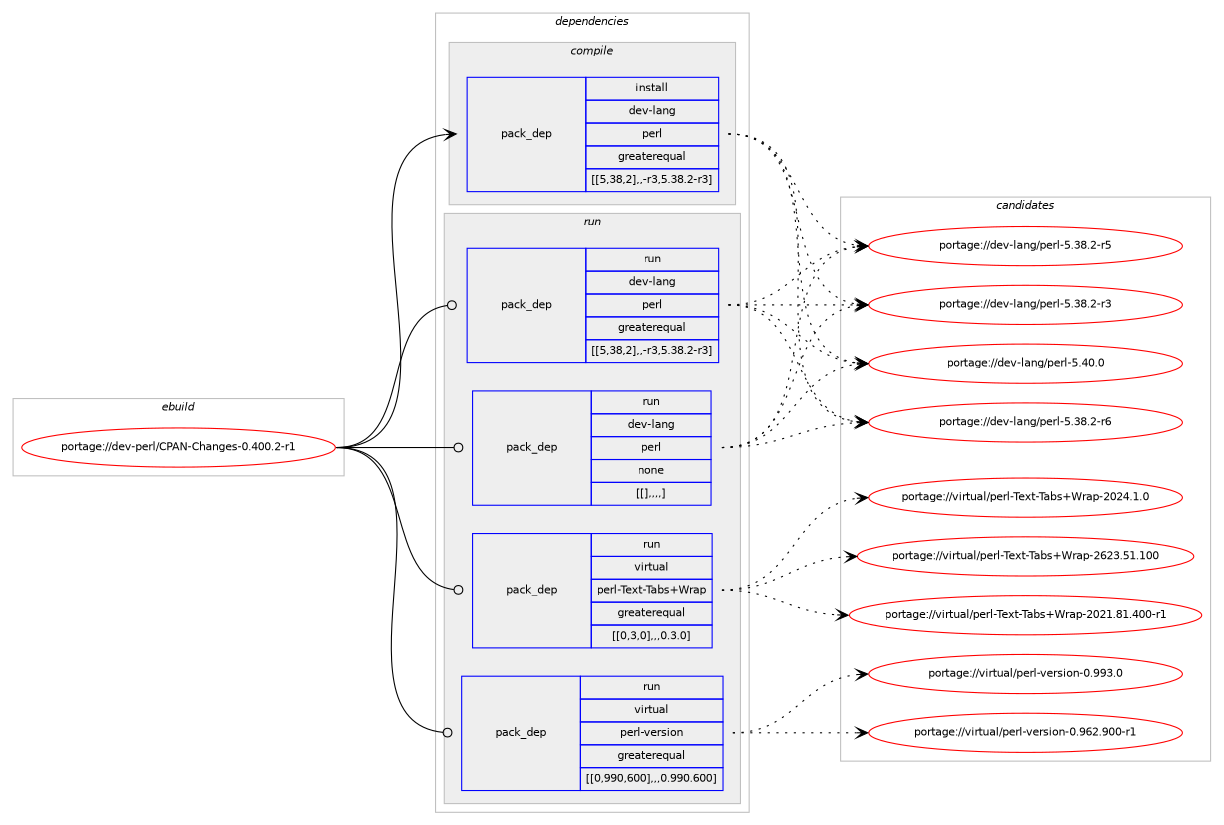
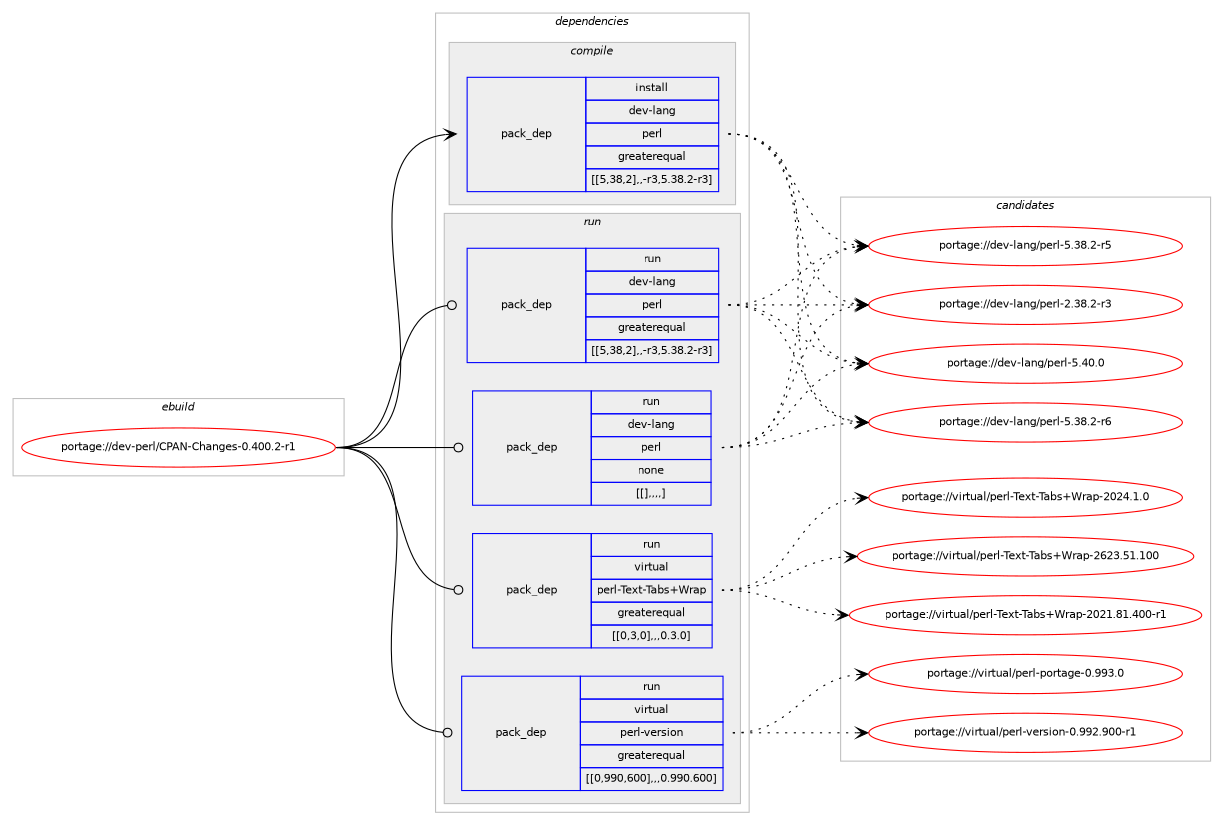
node "portage://dev-lang/perl-5.38.2-r3": label "portage://dev-lang/perl-5.38.2-r3" -> "portage://dev-lang/perl-2.38.2-r3"
node "portage://virtual/perl-version-0.993.0": label "portage://virtual/perl-version-0.993.0" -> "portage://virtual/perl-portage-0.993.0"
node "portage://virtual/perl-version-0.962.900-r1": label "portage://virtual/perl-version-0.962.900-r1" -> "portage://virtual/perl-version-0.992.900-r1"
